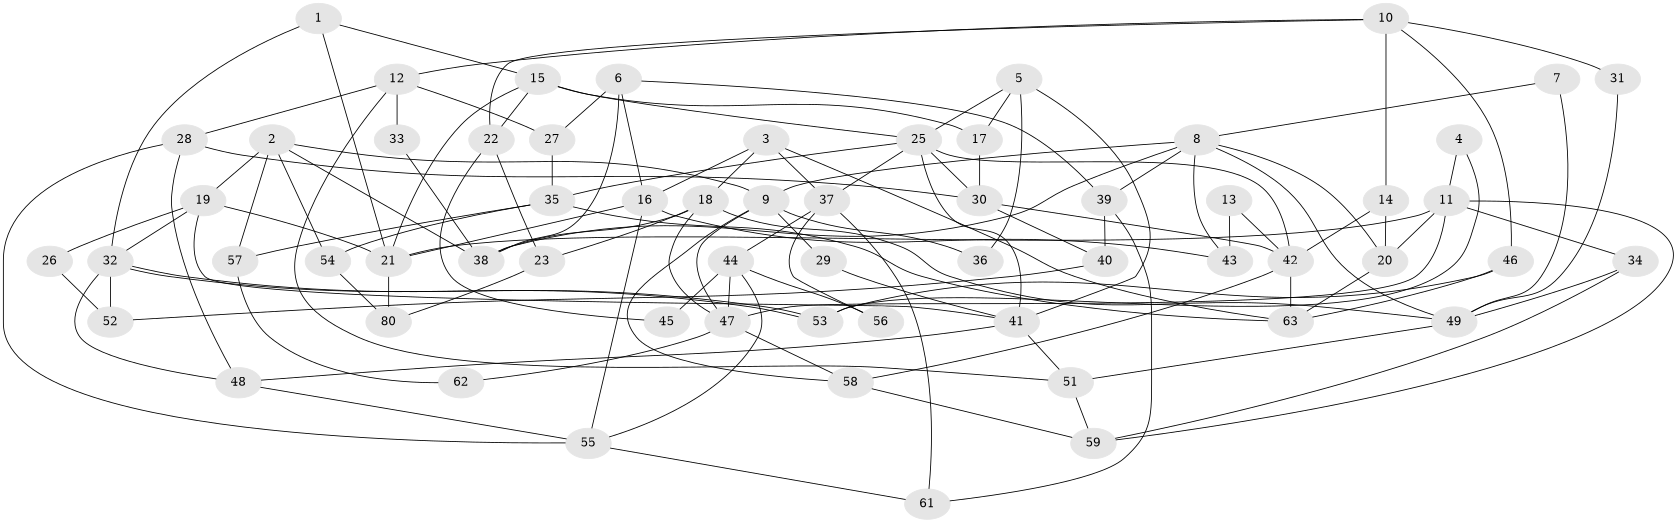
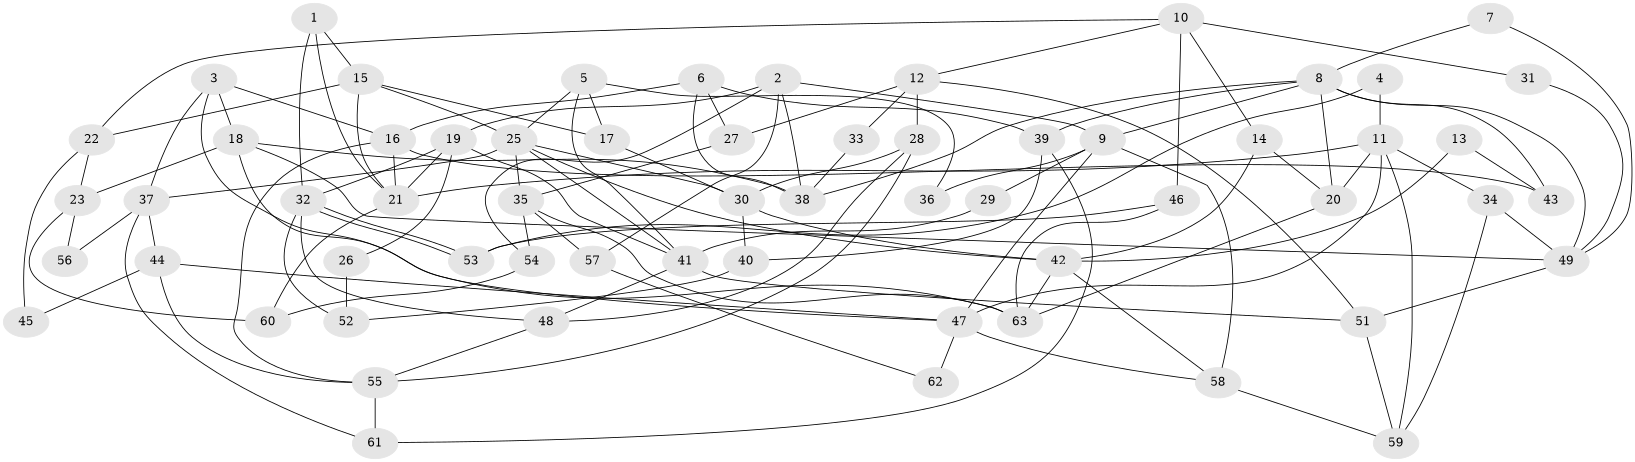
edge "44" -- "56": now "23" -- "56"
node "80": label "80" -> "60"
